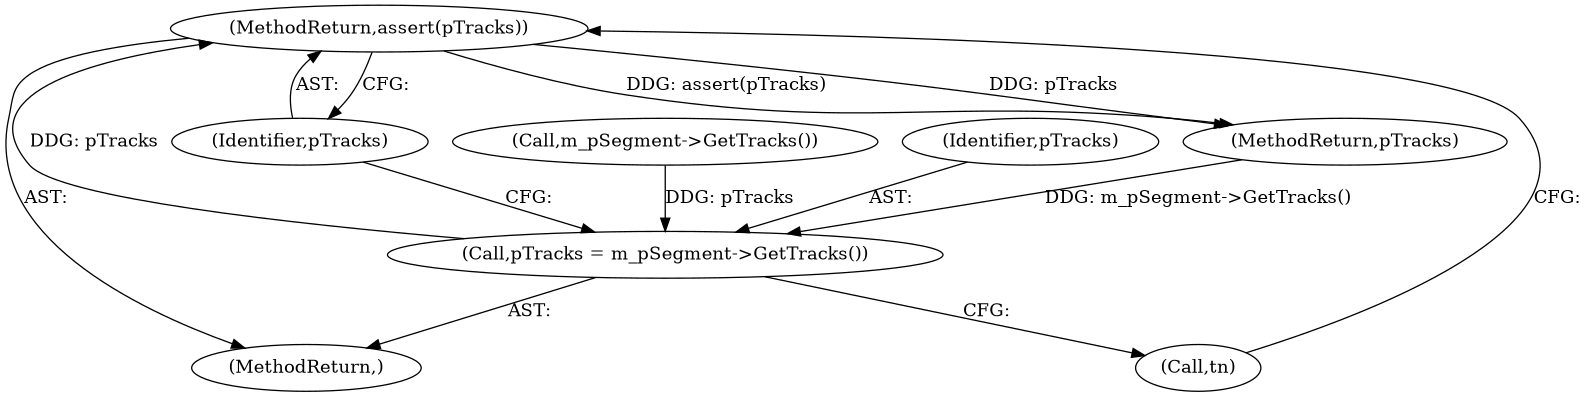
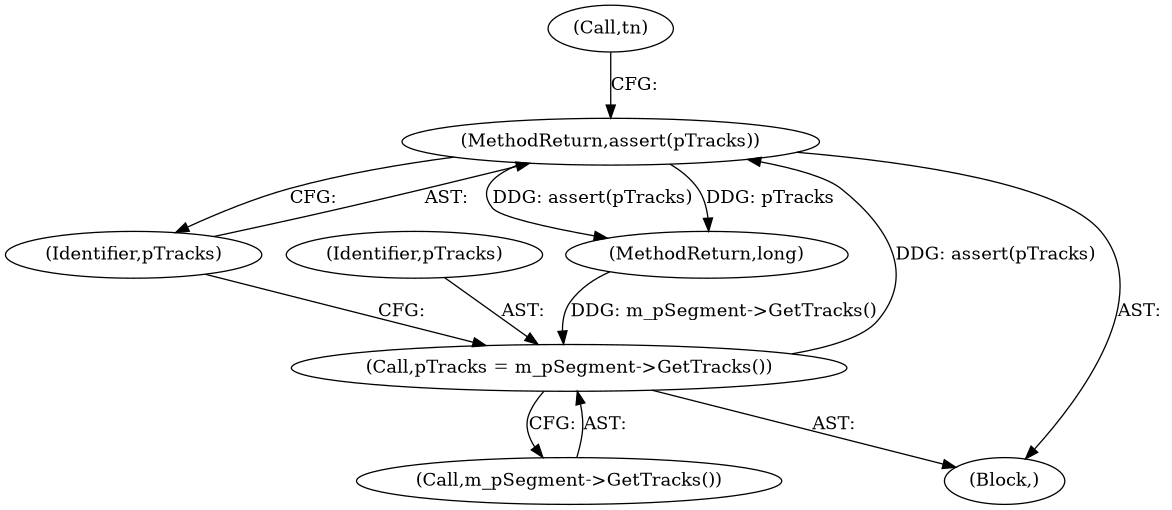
edge "(Call,pTracks = m_pSegment->GetTracks())" -> "(MethodReturn,assert(pTracks))": label "DDG: pTracks" -> "DDG: assert(pTracks)"
node "(MethodReturn,pTracks)": label "(MethodReturn,pTracks)" -> "(MethodReturn,long)"
edge "(Call,m_pSegment->GetTracks())" -> "(Call,pTracks = m_pSegment->GetTracks())": label "DDG: pTracks" -> "AST: "
edge "(Call,pTracks = m_pSegment->GetTracks())" -> "(Call,tn)": now "(Call,pTracks = m_pSegment->GetTracks())" -> "(Call,m_pSegment->GetTracks())"
node "(MethodReturn,)": label "(MethodReturn,)" -> "(Block,)"
